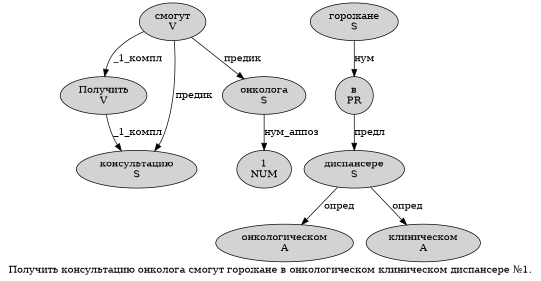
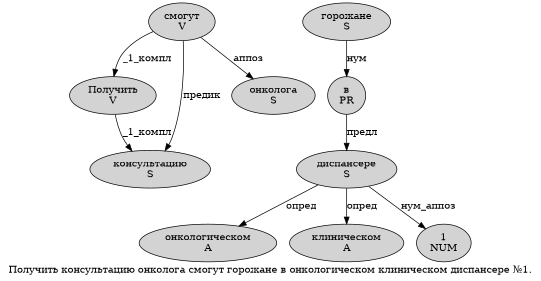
edge "смогут V" -> "онколога S": label "предик" -> "аппоз"
edge "онколога S" -> "1 NUM": now "диспансере S" -> "1 NUM"
